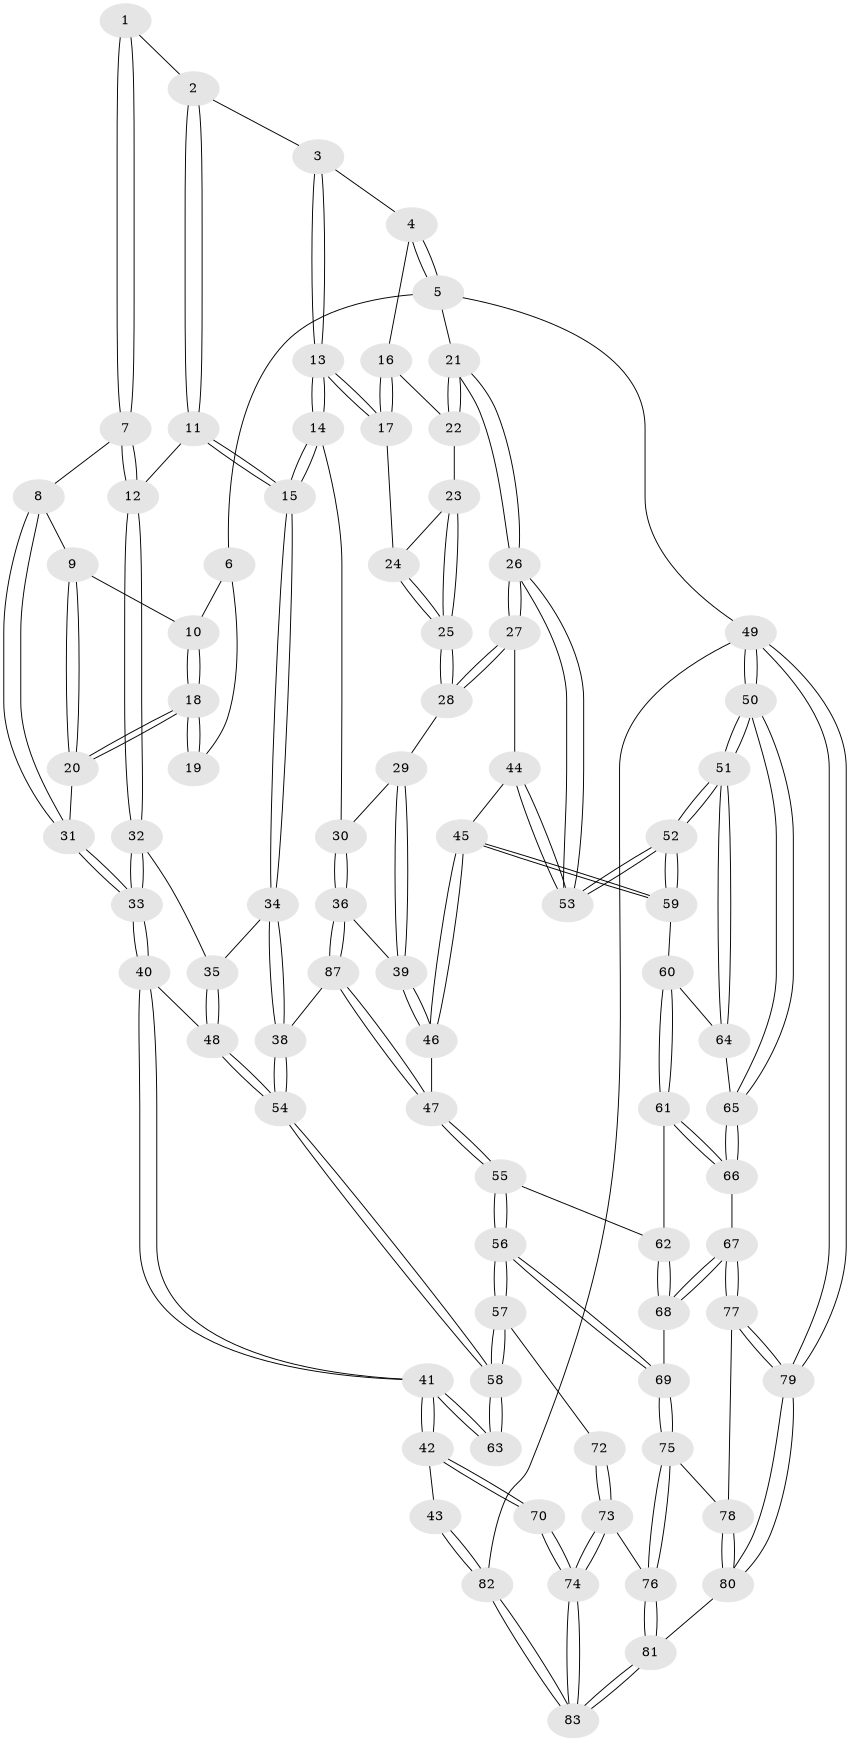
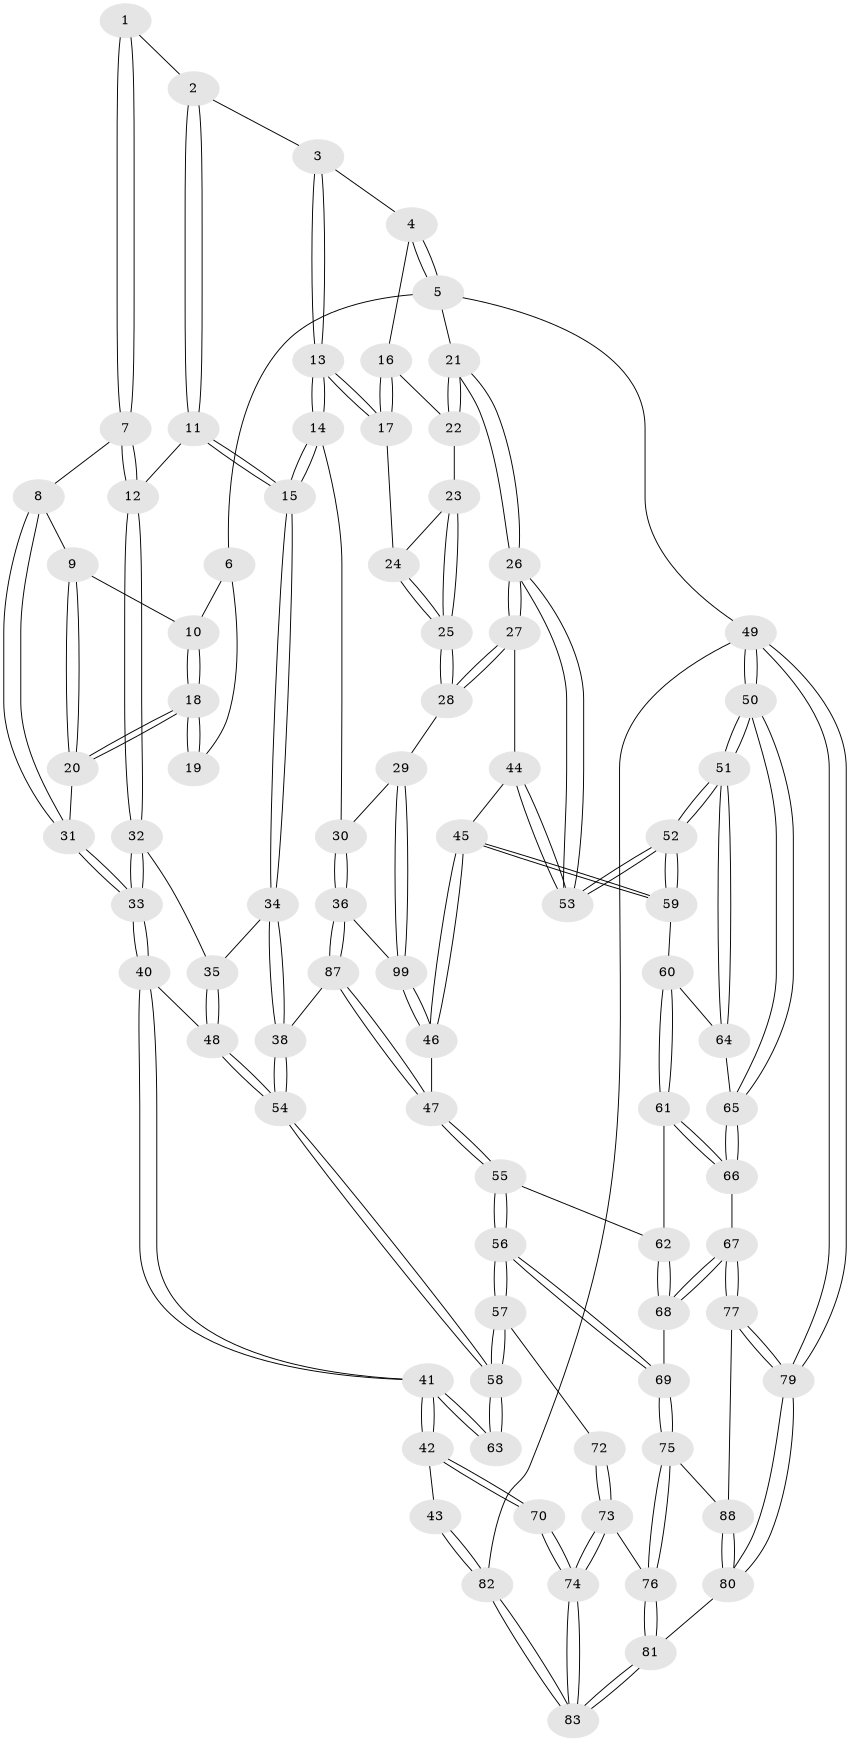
node "39": label "39" -> "99"
node "78": label "78" -> "88"
